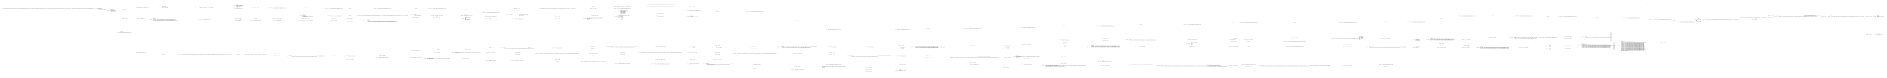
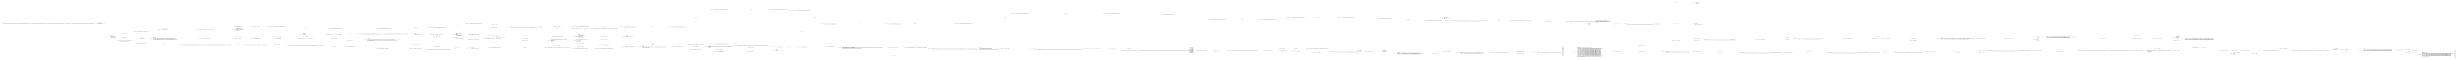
node "119: 0x02c0": added
